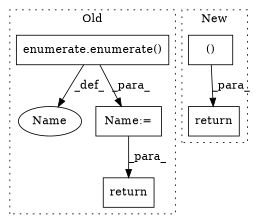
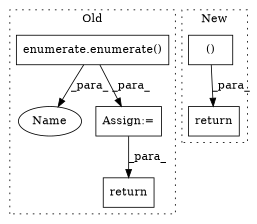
edge "enumerate.enumerate()" -> "Name": label "_def_" -> "_para_"
node "Name:=": label "Name:=" -> "Assign:="
